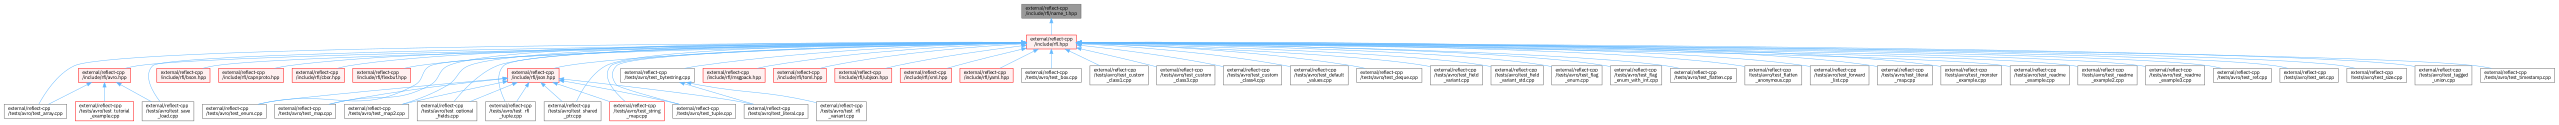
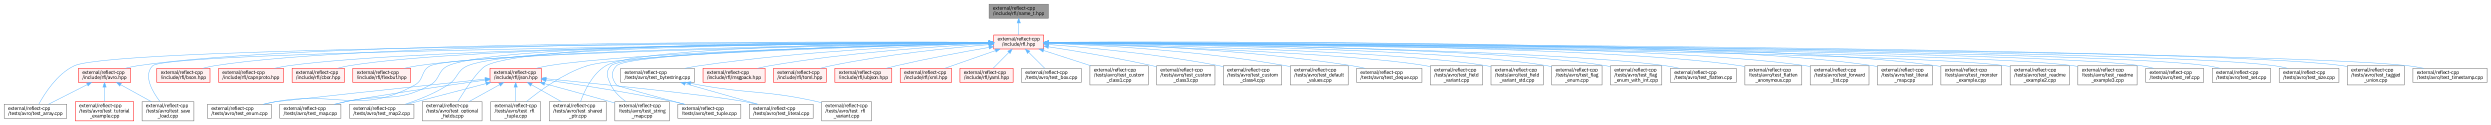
node "external/reflect-cpp /tests/avro/test_readme _example.cpp": removed
node "external/reflect-cpp /tests/avro/test_string _map.cpp": color red -> grey40
